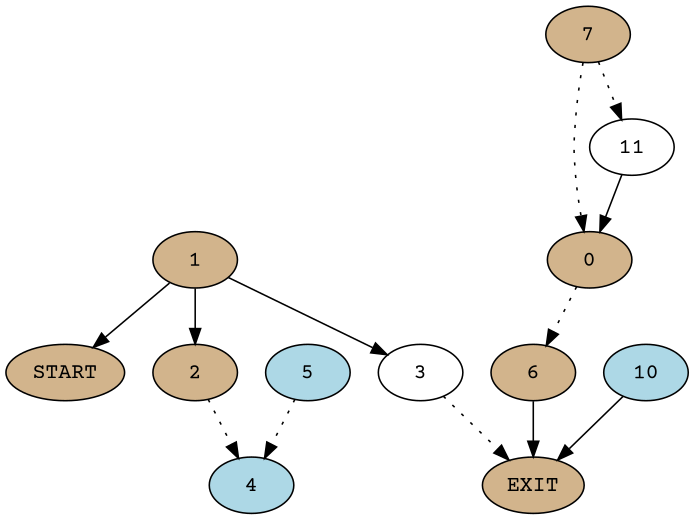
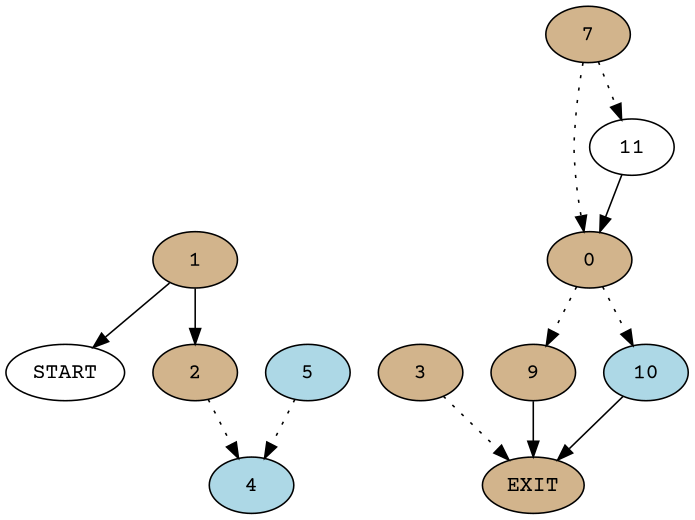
edge "0" -> "10": added
edge "1" -> "3": removed
node "START": fillcolor tan -> white
node "3": fillcolor white -> tan
node "6": label "6" -> "9"
